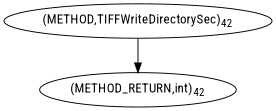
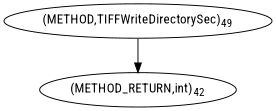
node "(METHOD,TIFFWriteDirectorySec)": text "42" -> "49"
